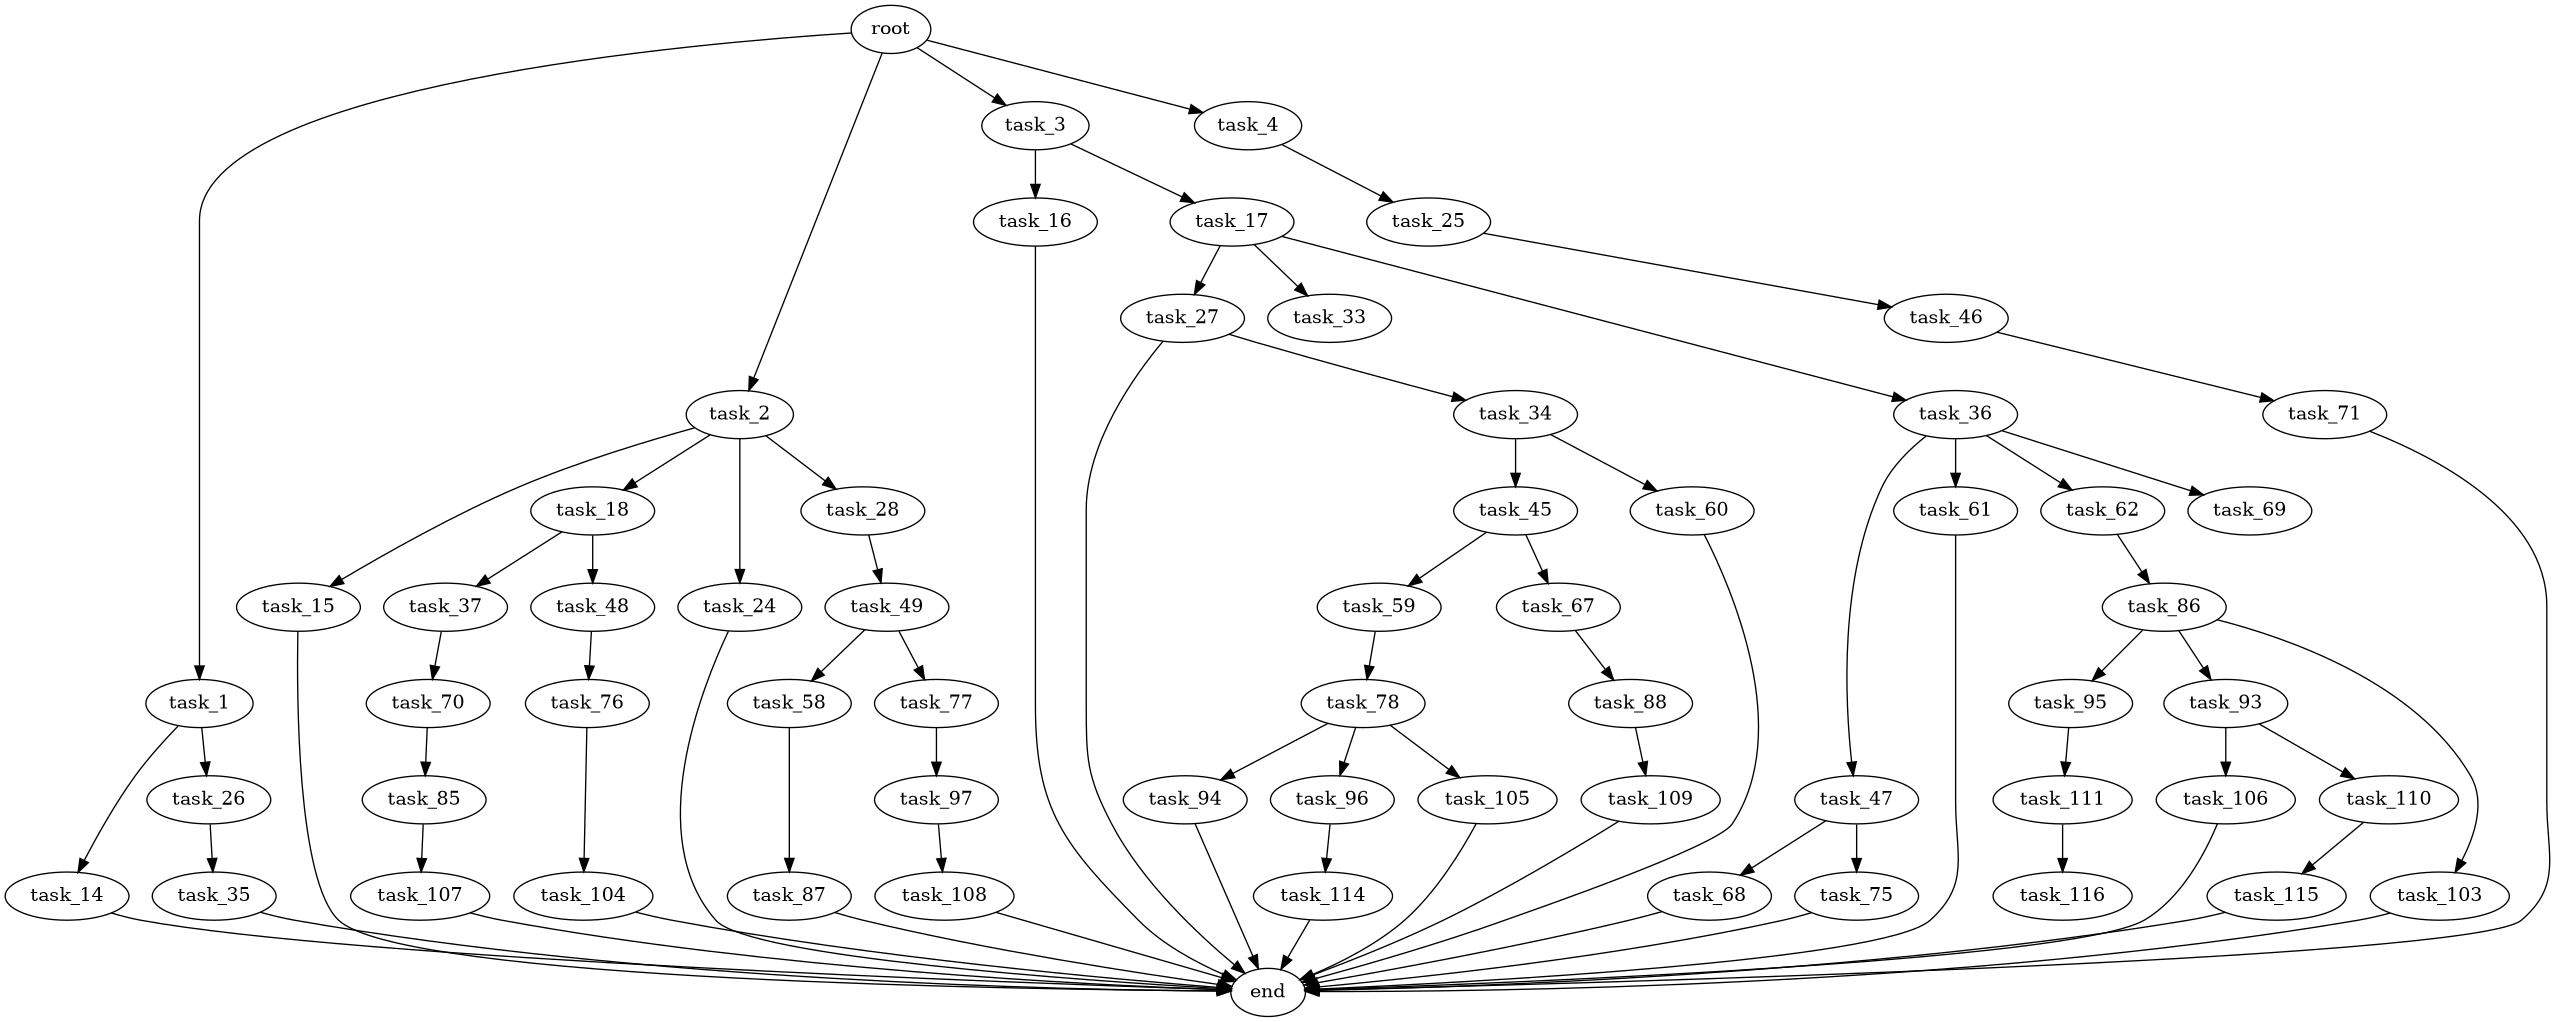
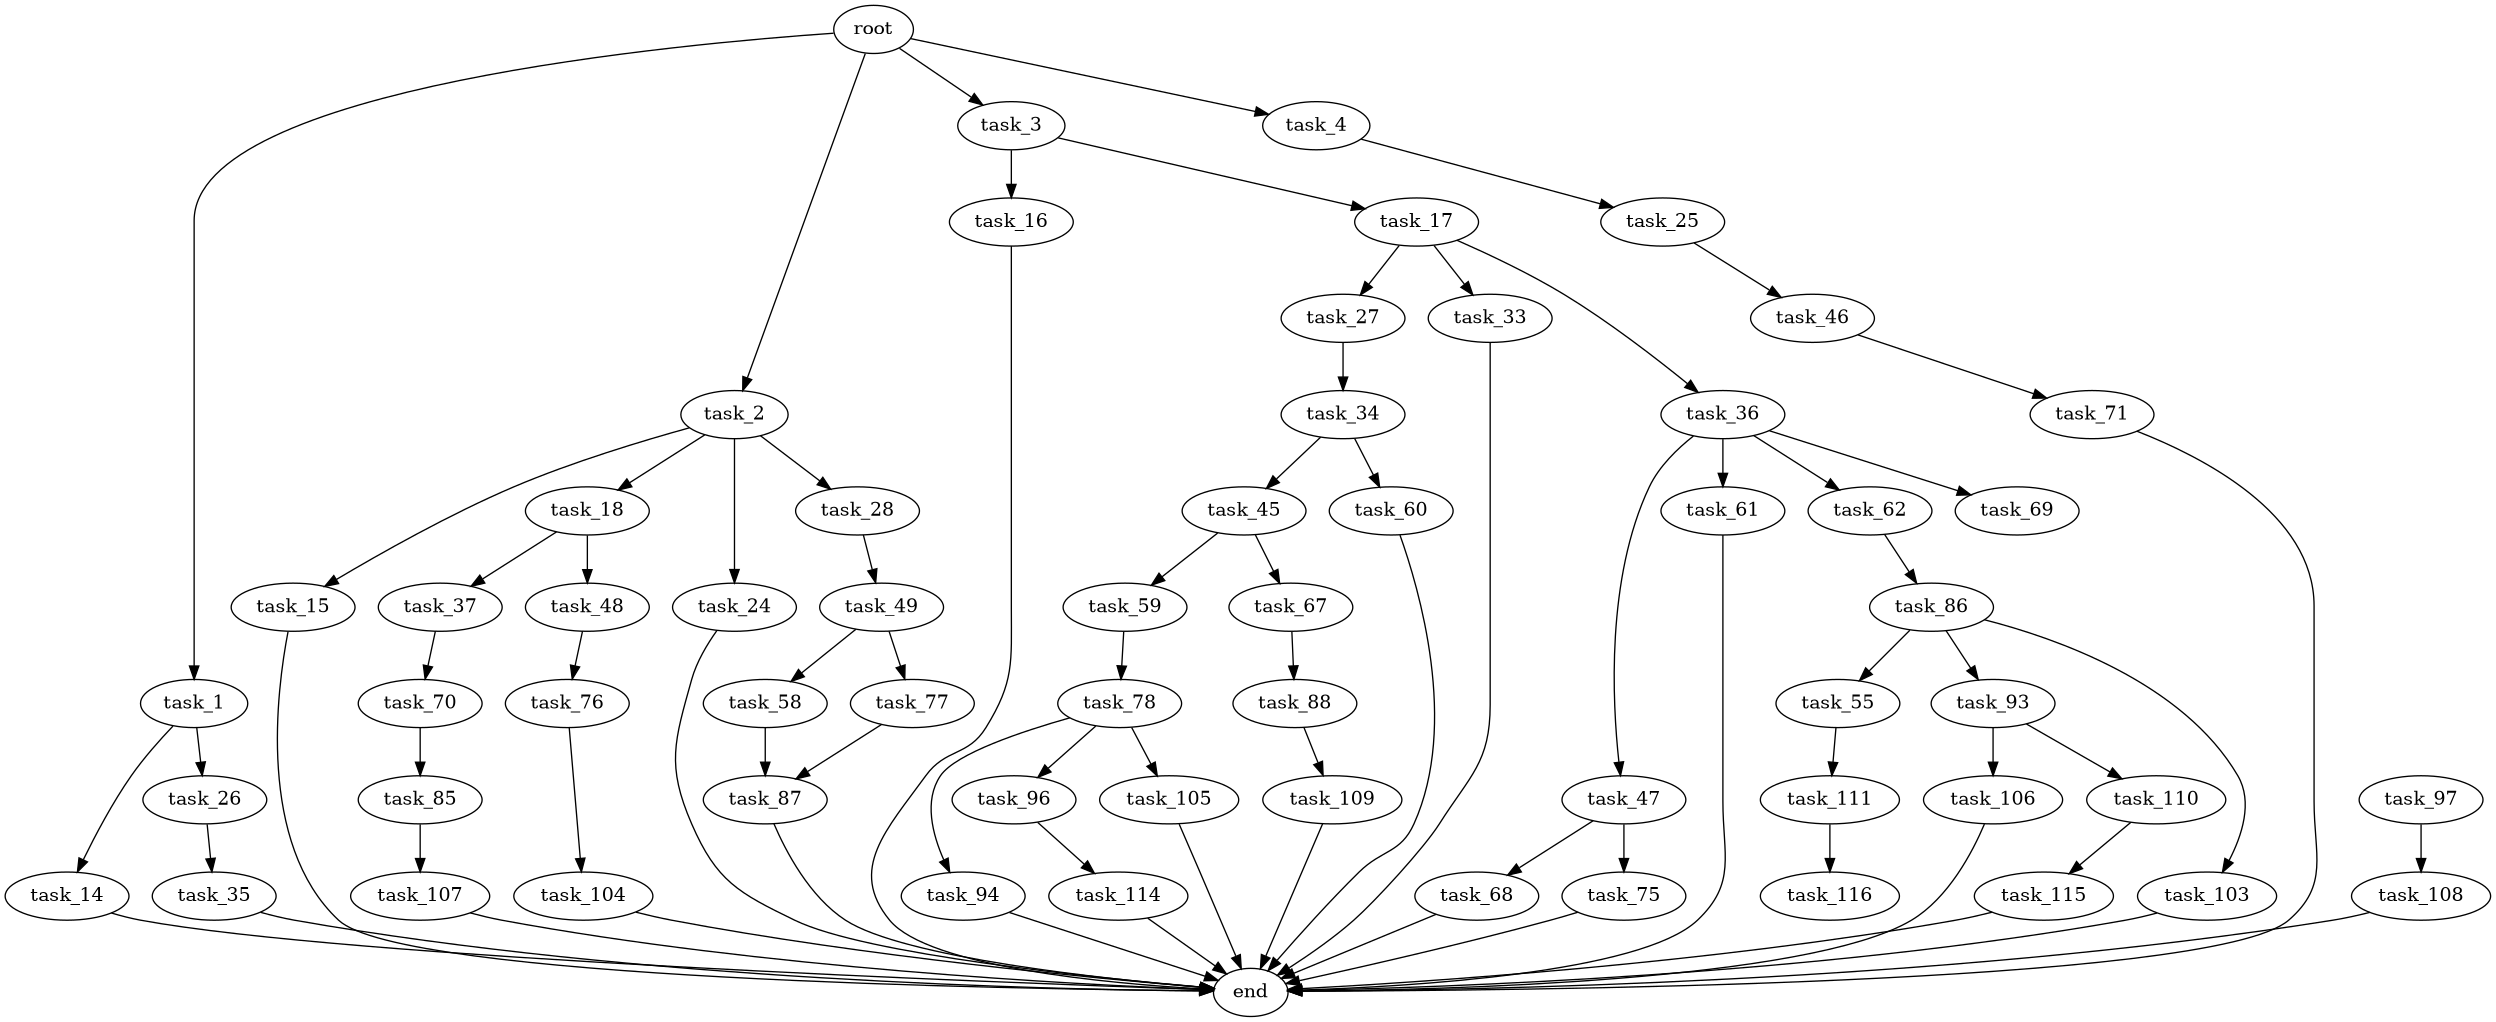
edge "task_27" -> "end": now "task_33" -> "end"
node "task_95": label "task_95" -> "task_55"
edge "task_77" -> "task_97": now "task_77" -> "task_87"
